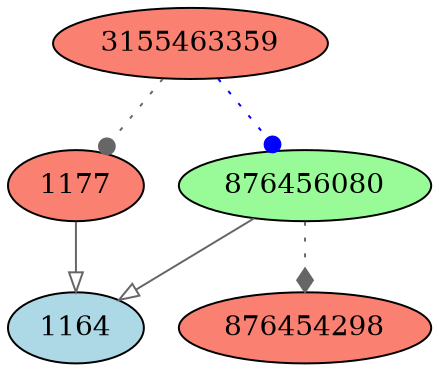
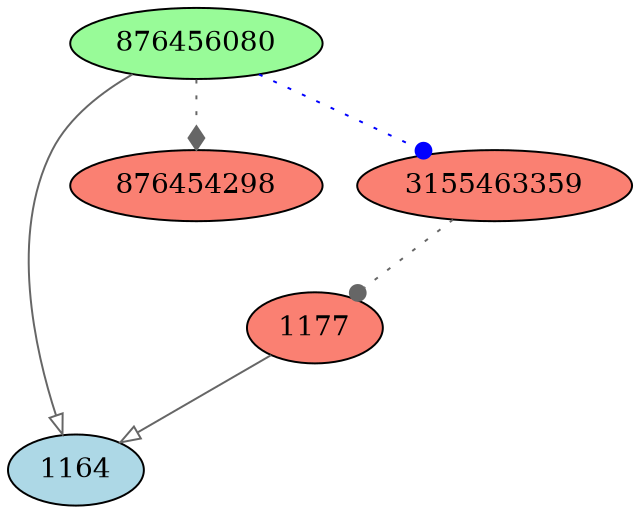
edge "3155463359" -> "876456080": reversed
